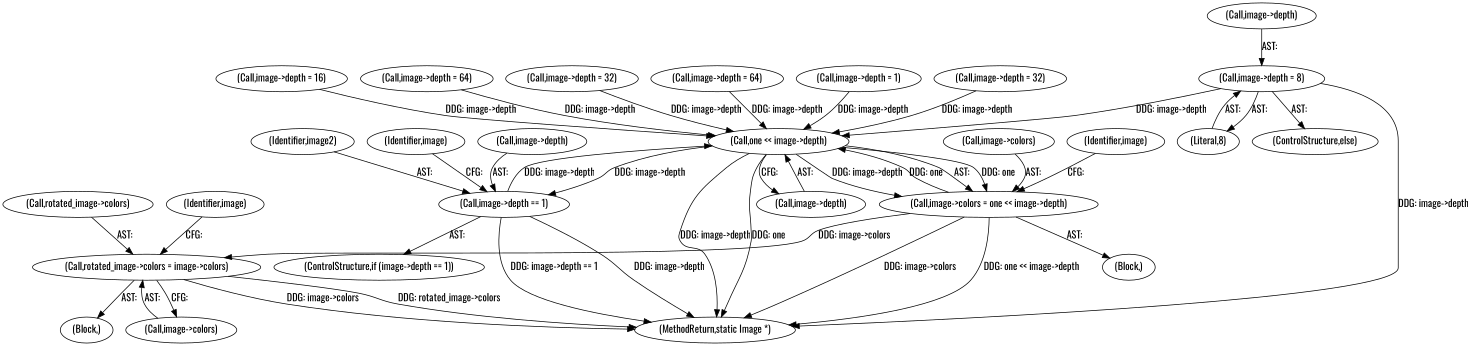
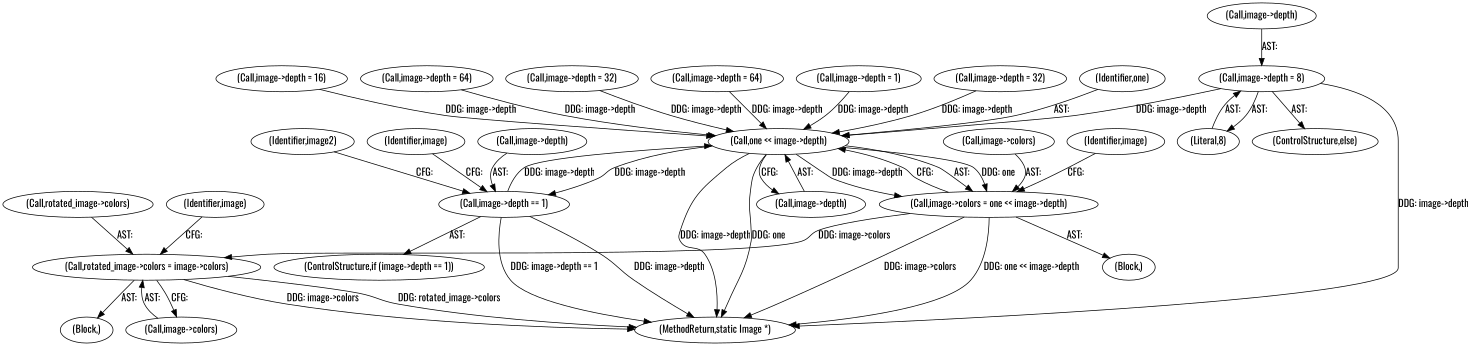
node "(Identifier,one)": added
edge "(Identifier,image2)" -> "(Call,image->depth == 1)": label "AST: " -> "CFG: "
edge "(Call,image->colors = one << image->depth)" -> "(Call,one << image->depth)": label "DDG: one" -> "CFG: "
